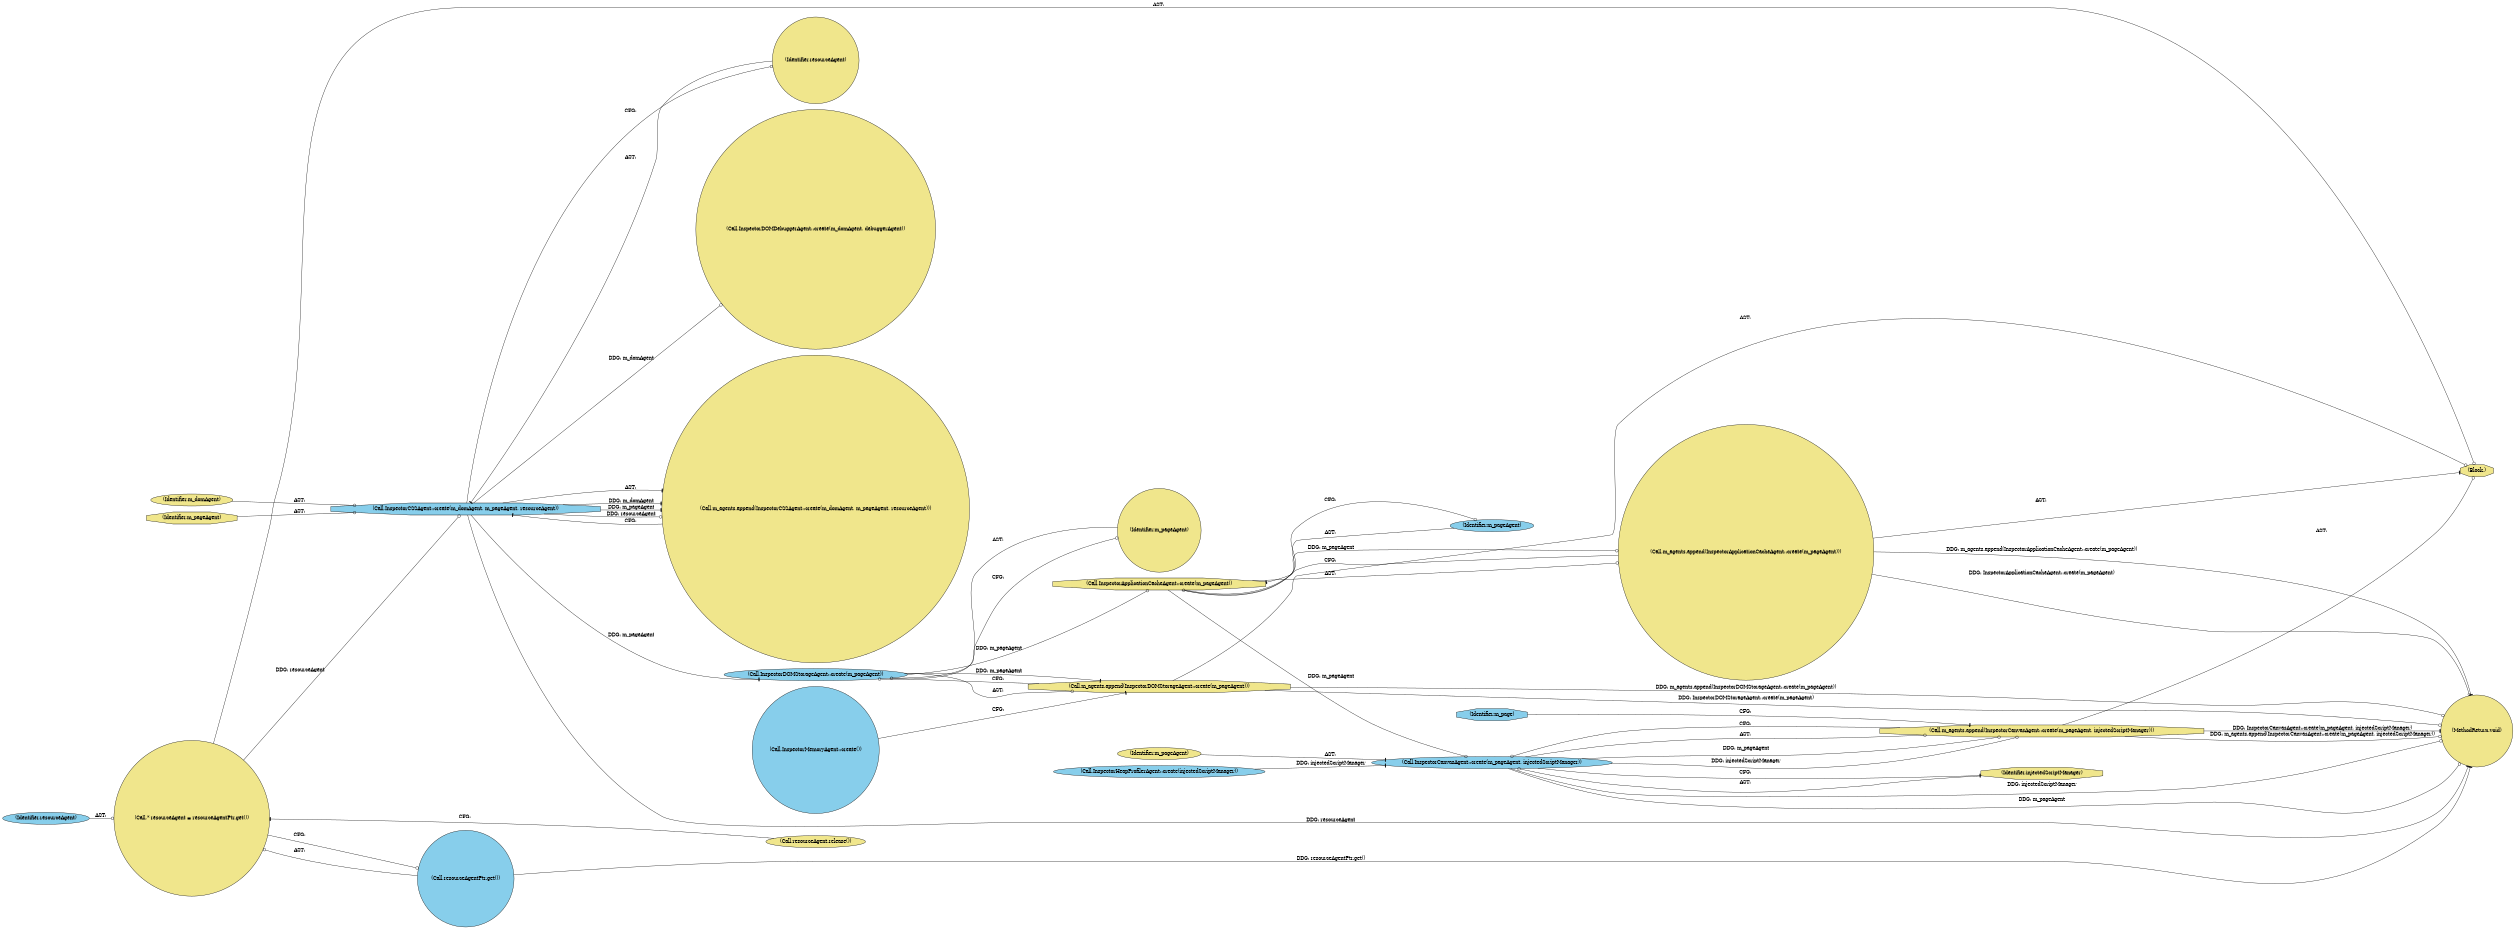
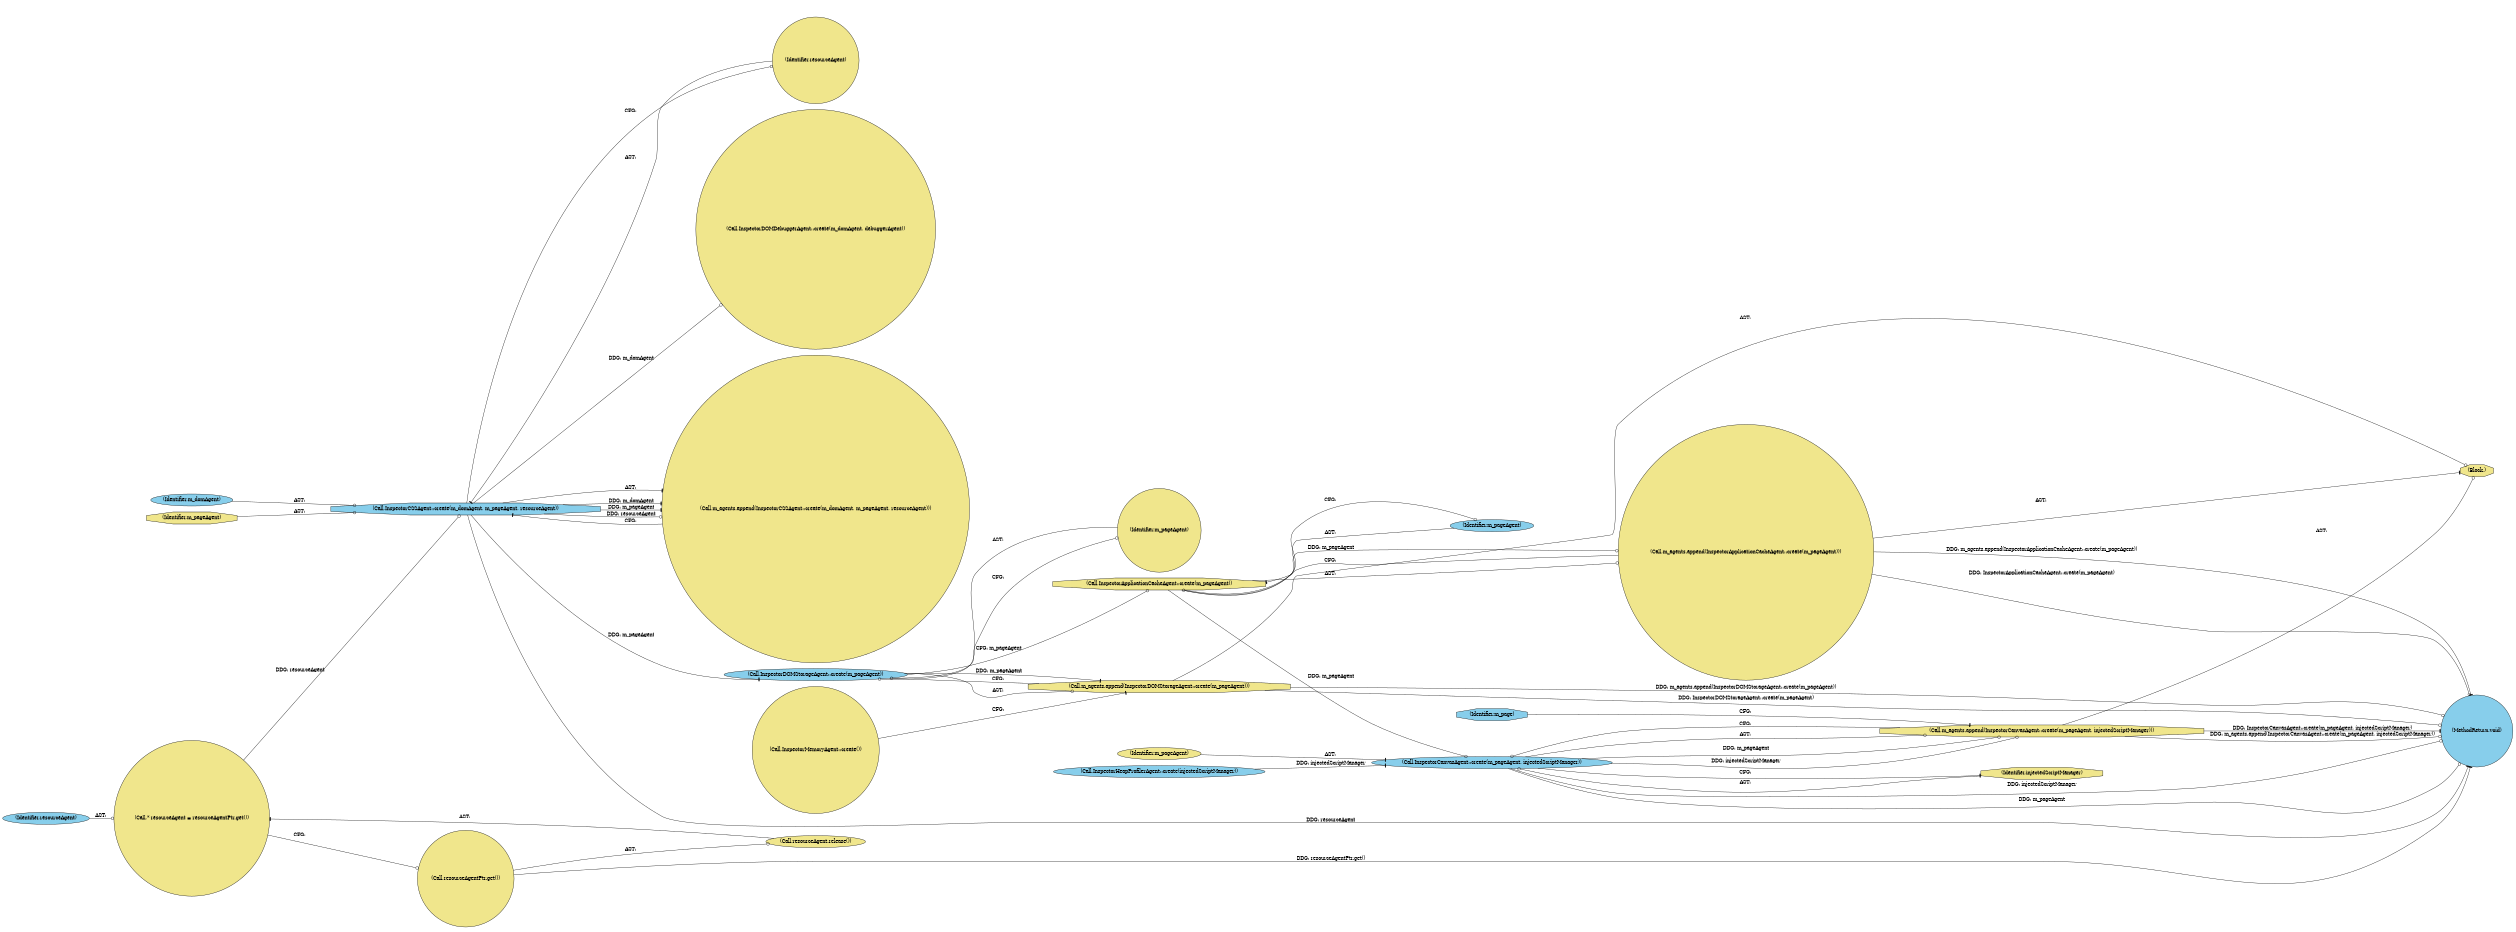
edge "(Call,* resourceAgent = resourceAgentPtr.get())" -> "(Block,)": removed, label "AST:"
node "(Identifier,m_domAgent)": fillcolor khaki -> skyblue
edge "(Call,InspectorDOMStorageAgent::create(m_pageAgent))" -> "(Call,InspectorApplicationCacheAgent::create(m_pageAgent))": label "DDG: m_pageAgent" -> "CFG: m_pageAgent"
node "(MethodReturn,void)": fillcolor khaki -> skyblue
node "(Call,InspectorMemoryAgent::create())": fillcolor skyblue -> khaki
edge "(Call,resourceAgent.release())" -> "(Call,* resourceAgent = resourceAgentPtr.get())": label "CFG: " -> "AST: "
edge "(Call,resourceAgentPtr.get())" -> "(Call,* resourceAgent = resourceAgentPtr.get())": now "(Call,resourceAgentPtr.get())" -> "(Call,resourceAgent.release())"
node "(Call,resourceAgentPtr.get())": fillcolor skyblue -> khaki
